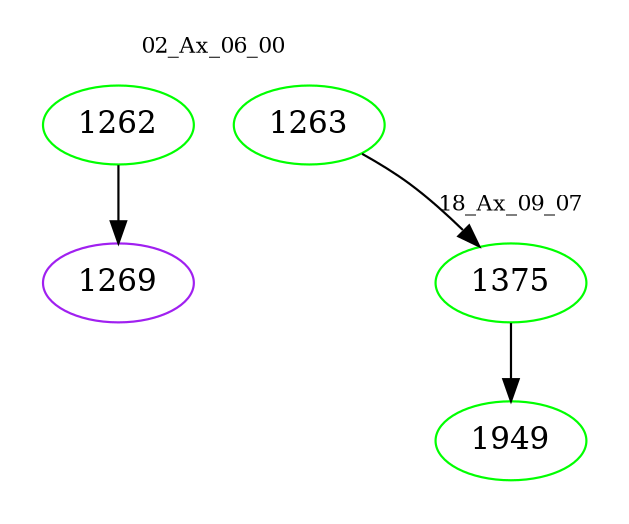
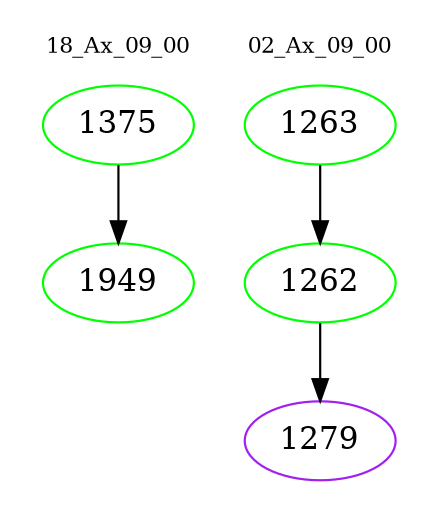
cluster "02_Ax_06_00": label "02_Ax_06_00" -> "02_Ax_09_00"
edge "1263" -> "1375": now "1263" -> "1262"
cluster "18_Ax_09_07": label "18_Ax_09_07" -> "18_Ax_09_00"
node "1269": label "1269" -> "1279"
